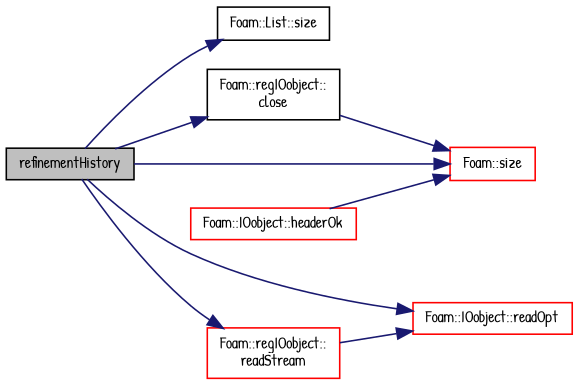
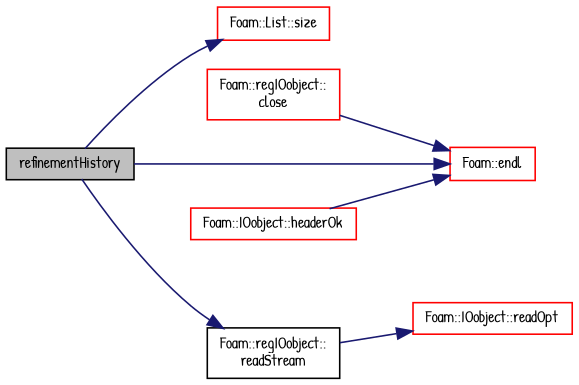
node "Foam::List::size": color black -> red
node "Foam::regIOobject:: close": color black -> red
edge "refinementHistory" -> "Foam::regIOobject:: close": removed
node "Foam::size": label "Foam::size" -> "Foam::endl"
edge "refinementHistory" -> "Foam::IOobject::readOpt": removed
node "Foam::regIOobject:: readStream": color red -> black
